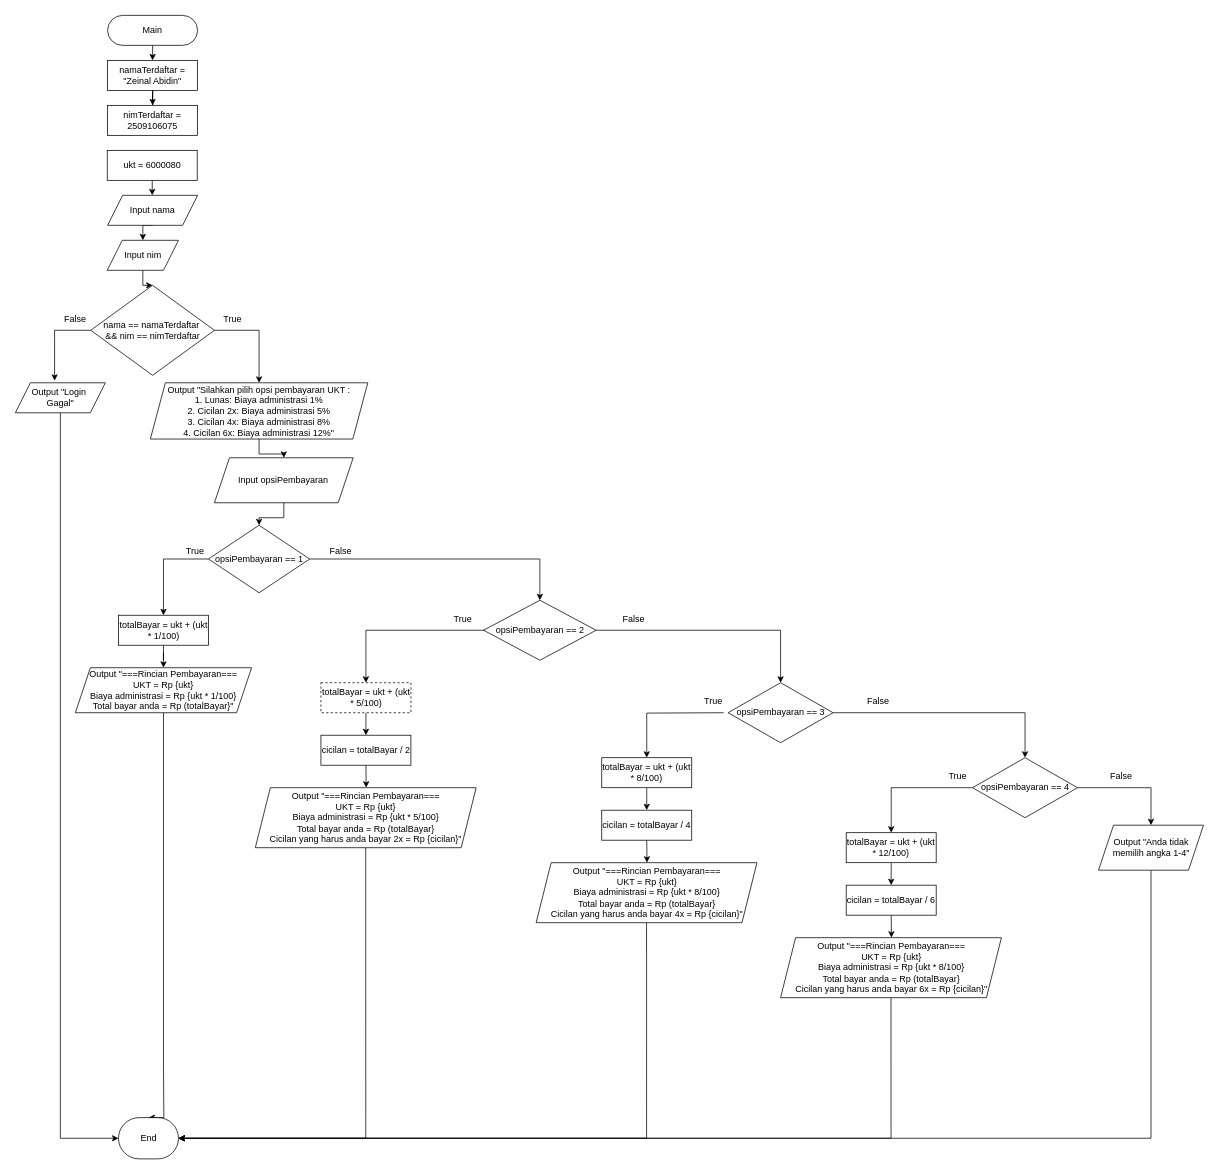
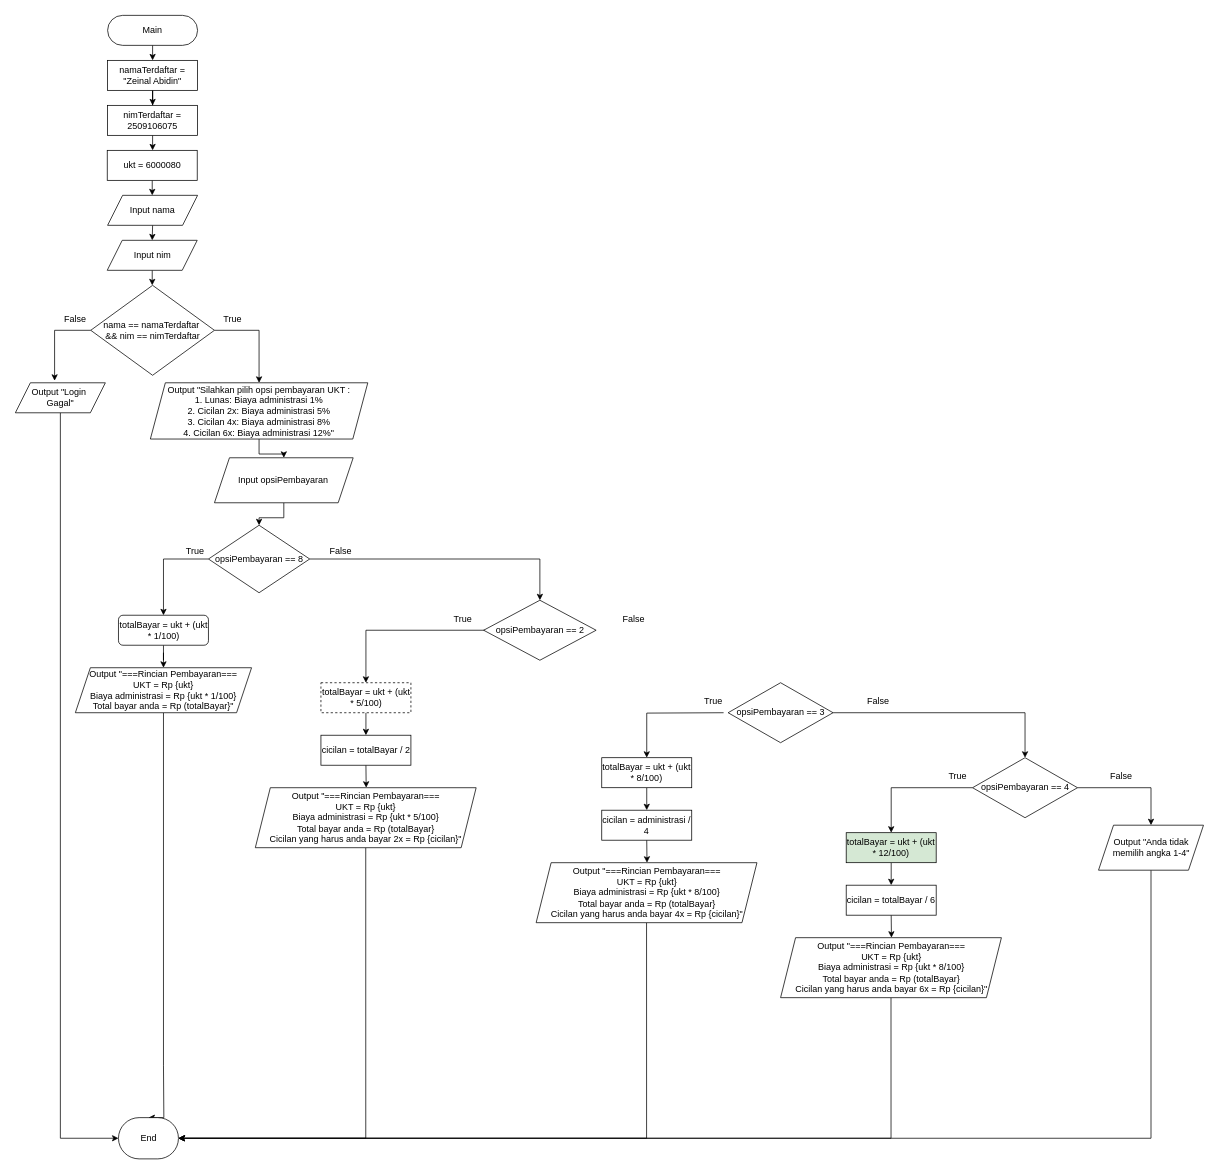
edge "nimTerdaftar = 2509106075" -> "ukt = 6000080": added
node "Input nim": size 71x30 -> 90x30
node "opsiPembayaran == 1": label "opsiPembayaran == 1" -> "opsiPembayaran == 8"
node "totalBayar = ukt + (ukt * 1/100)": shape rectangle -> rounded rectangle
edge "opsiPembayaran == 2" -> "opsiPembayaran == 3": removed
node "cicilan = totalBayar / 4": label "cicilan = totalBayar / 4" -> "cicilan = administrasi / 4"
node "totalBayar = ukt + (ukt * 12/100)": fillcolor #ffffff -> #d5e8d4
